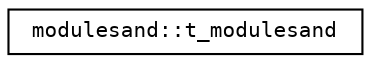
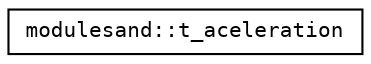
node "modulesand::t_modulesand": label "modulesand::t_modulesand" -> "modulesand::t_aceleration"
